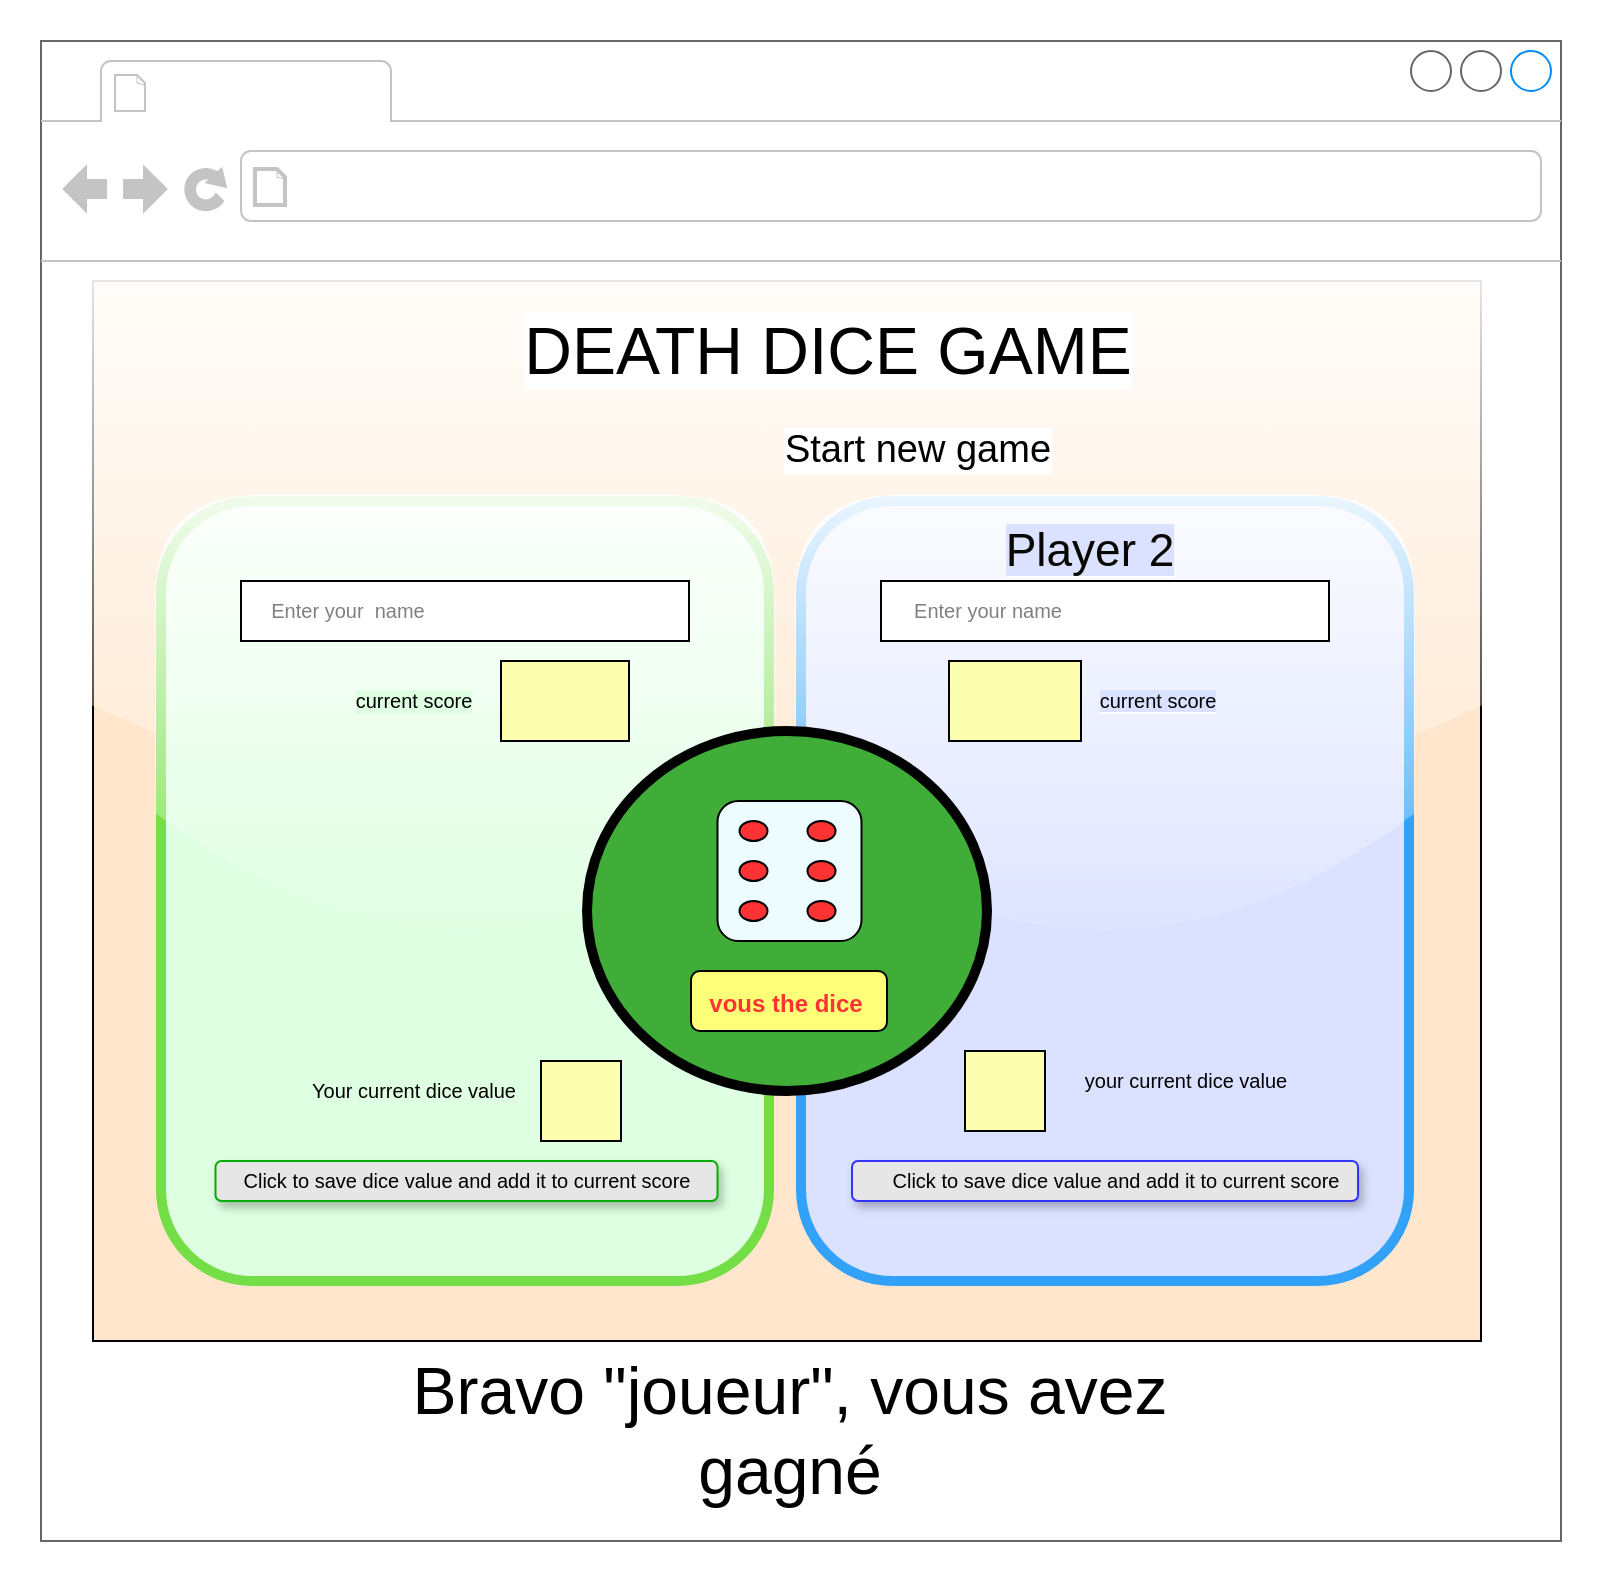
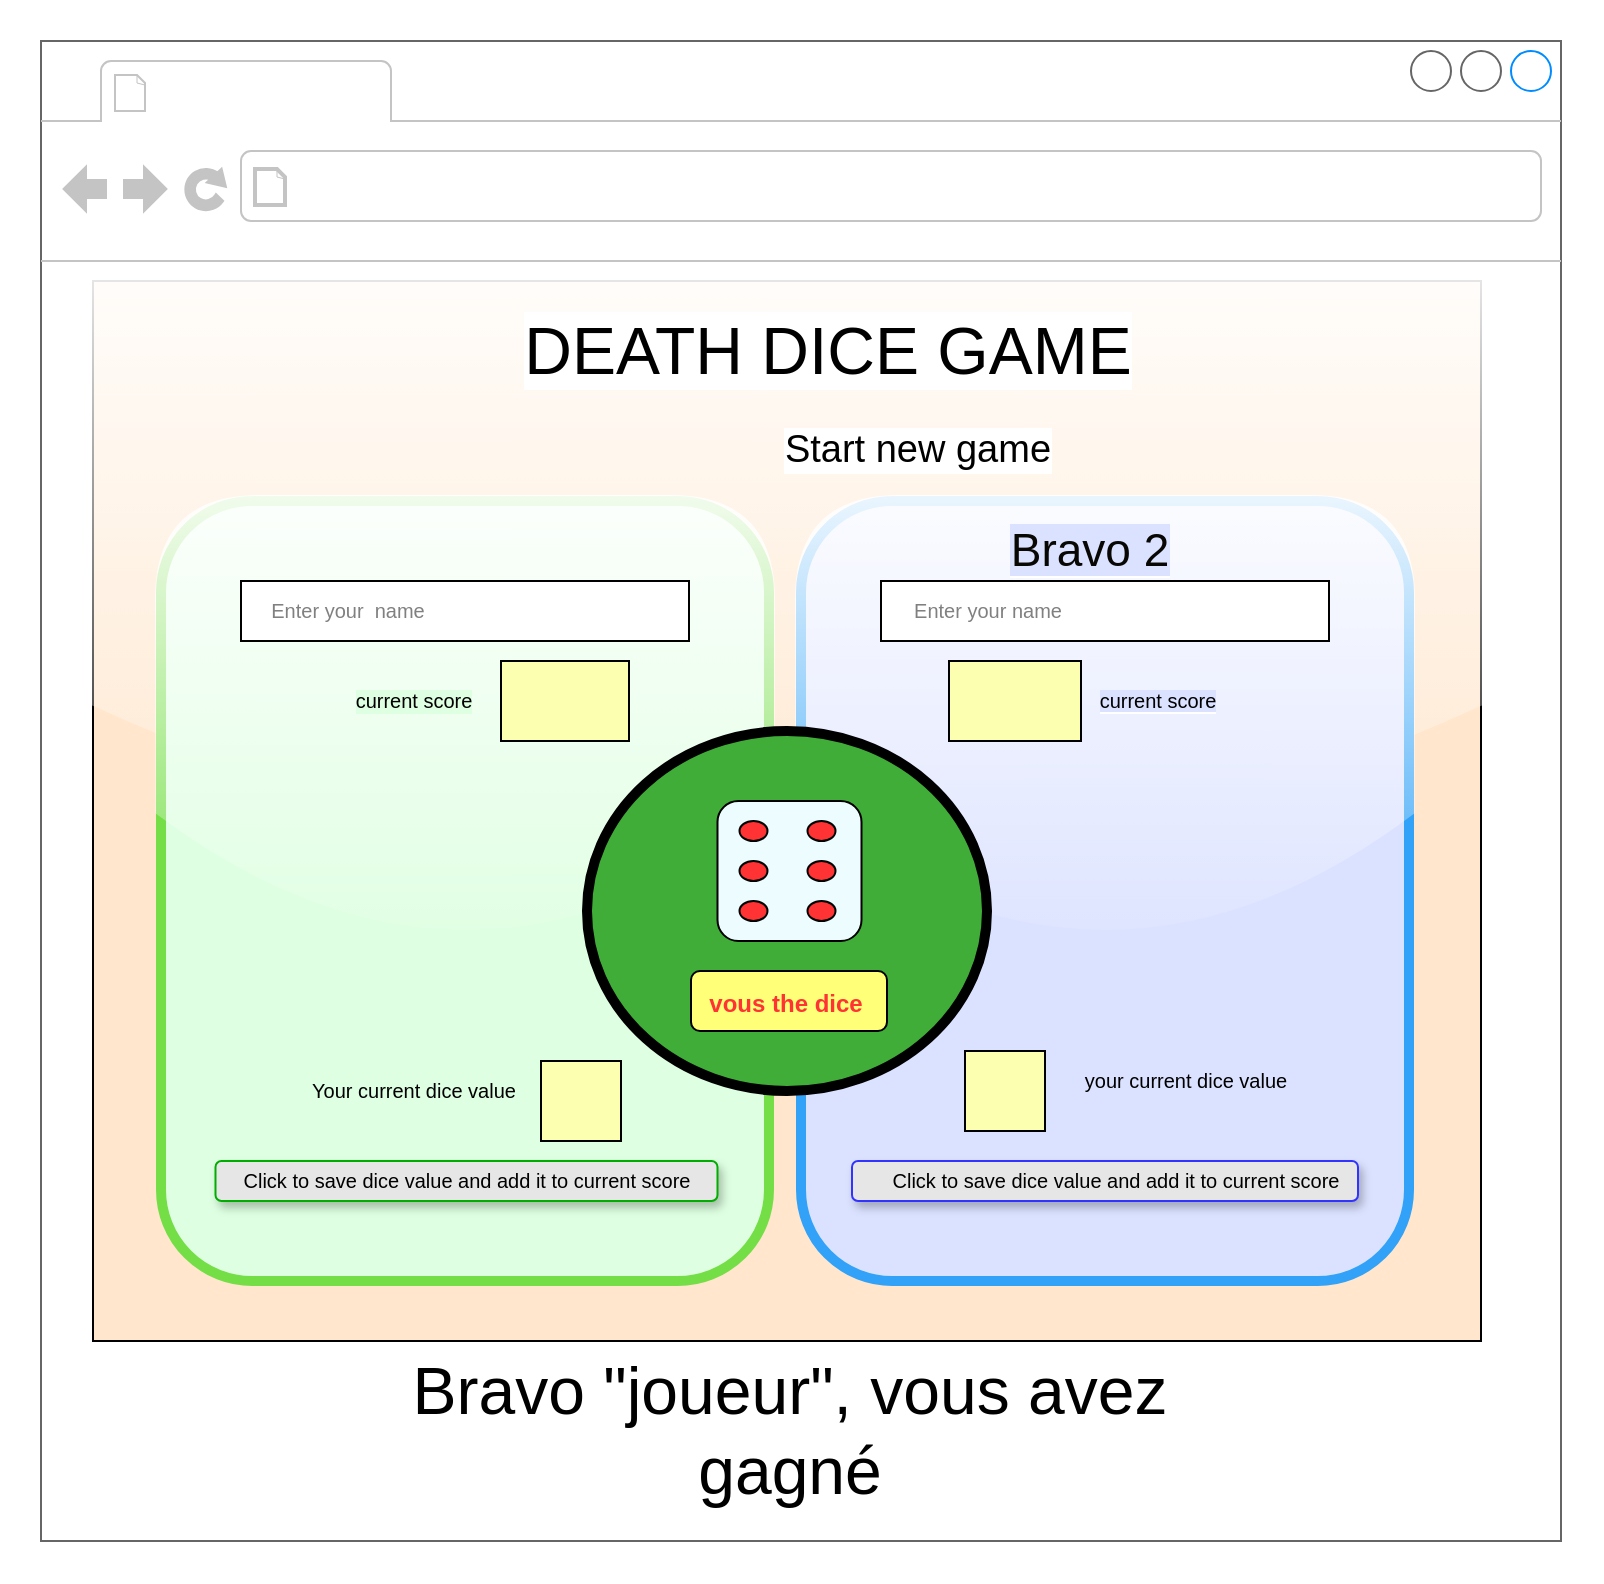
node "Player 2": label "Player 2" -> "Bravo 2"
